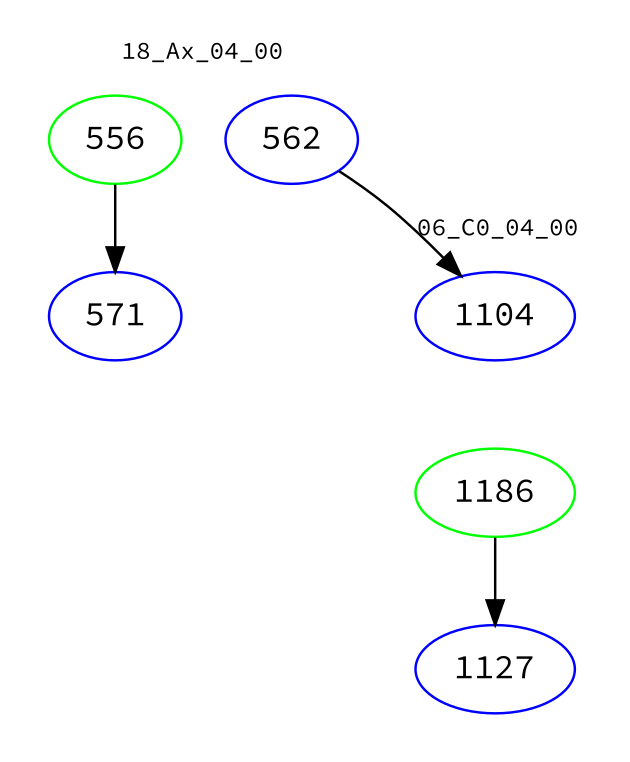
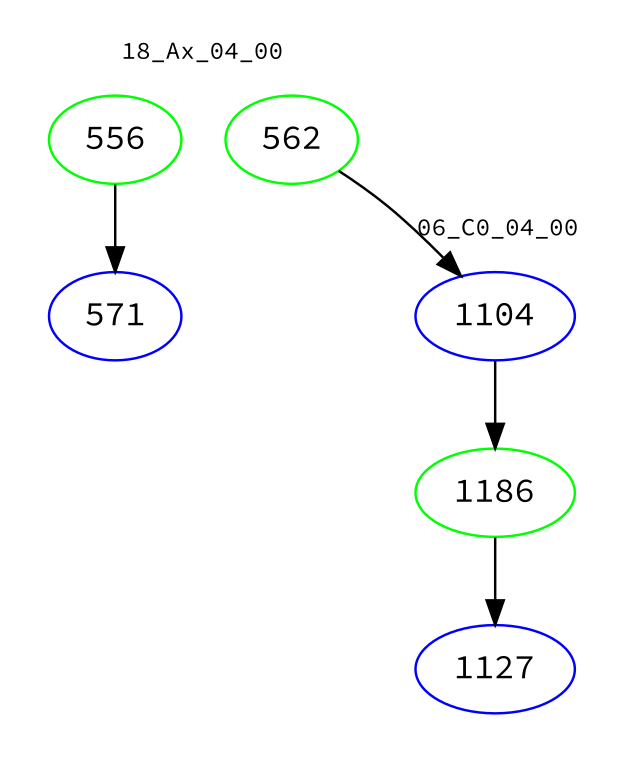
node "562": color blue -> green
edge "1104" -> "1186": added
